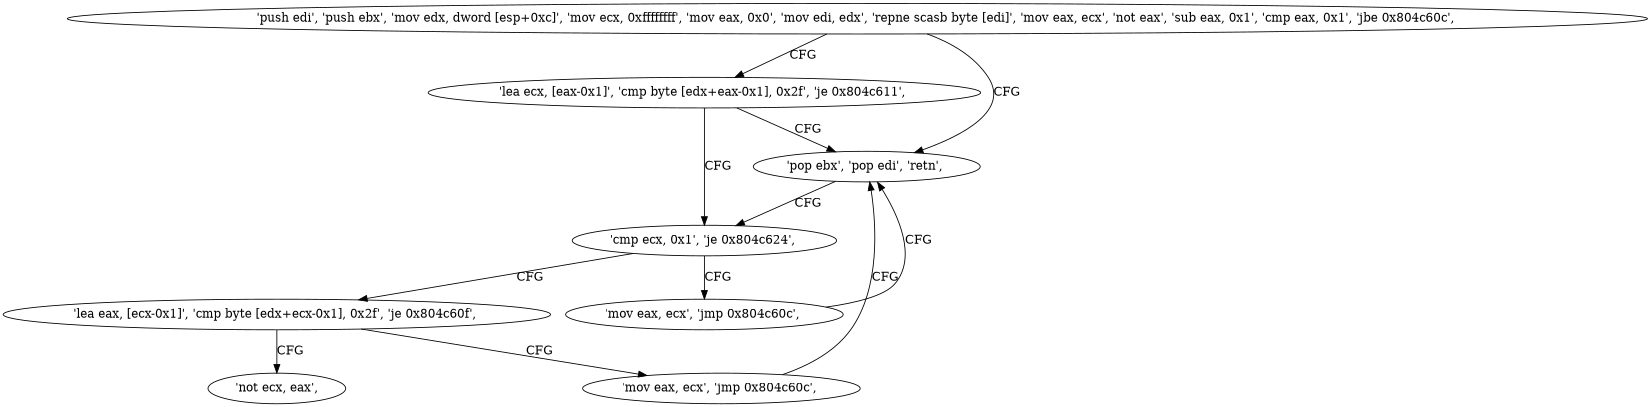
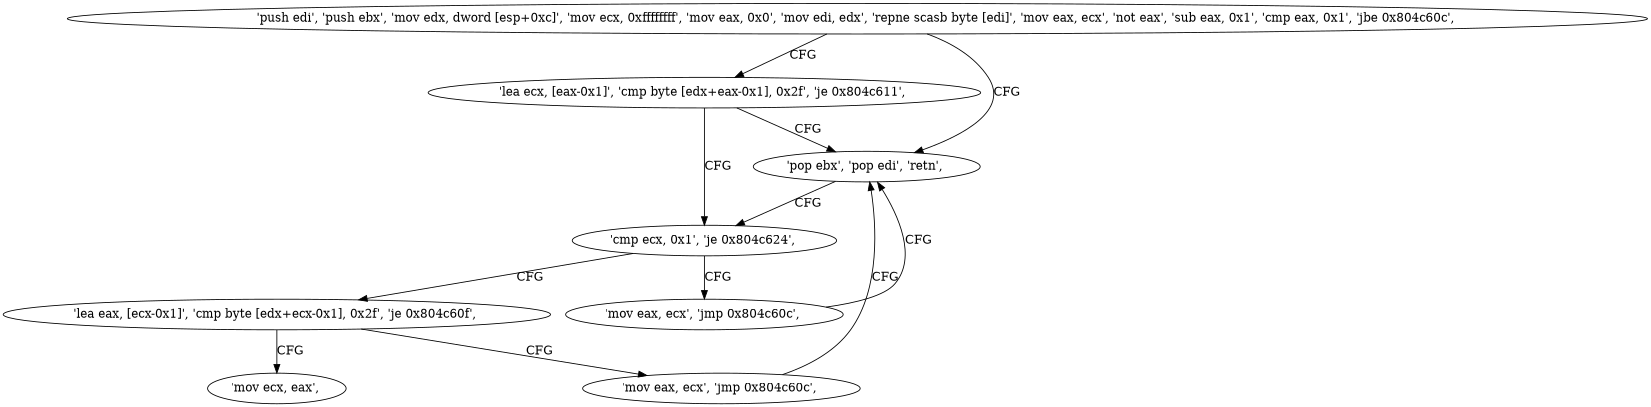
node "'not ecx, eax',": label "'not ecx, eax'," -> "'mov ecx, eax',"
